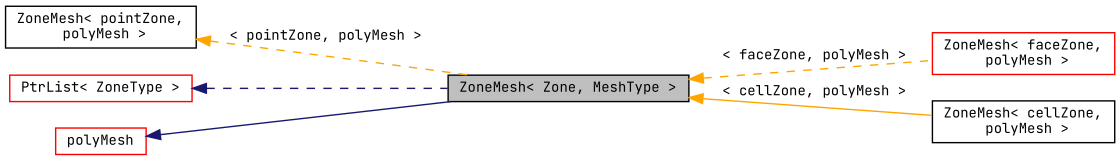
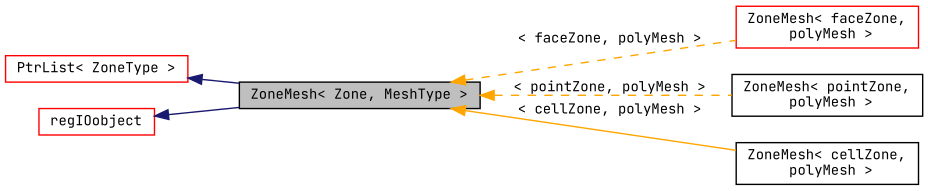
edge "ZoneMesh< Zone, MeshType >" -> "ZoneMesh< pointZone, polyMesh >": reversed
edge "ZoneMesh< Zone, MeshType >" -> "PtrList< ZoneType >": style dashed -> solid
node "polyMesh": label "polyMesh" -> "regIOobject"
